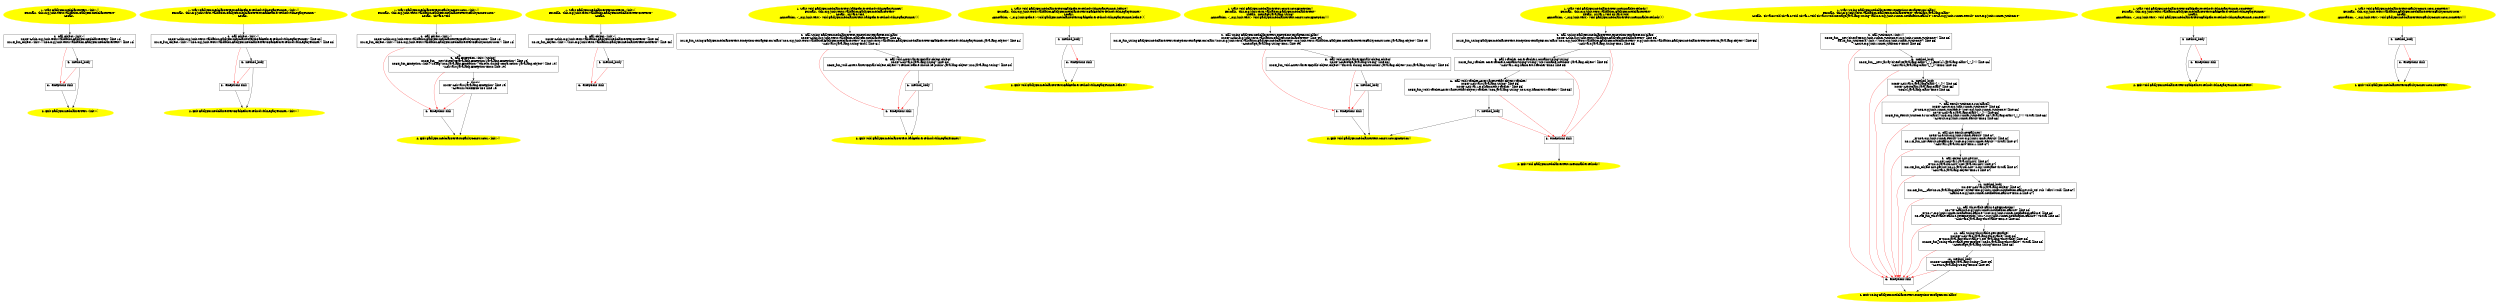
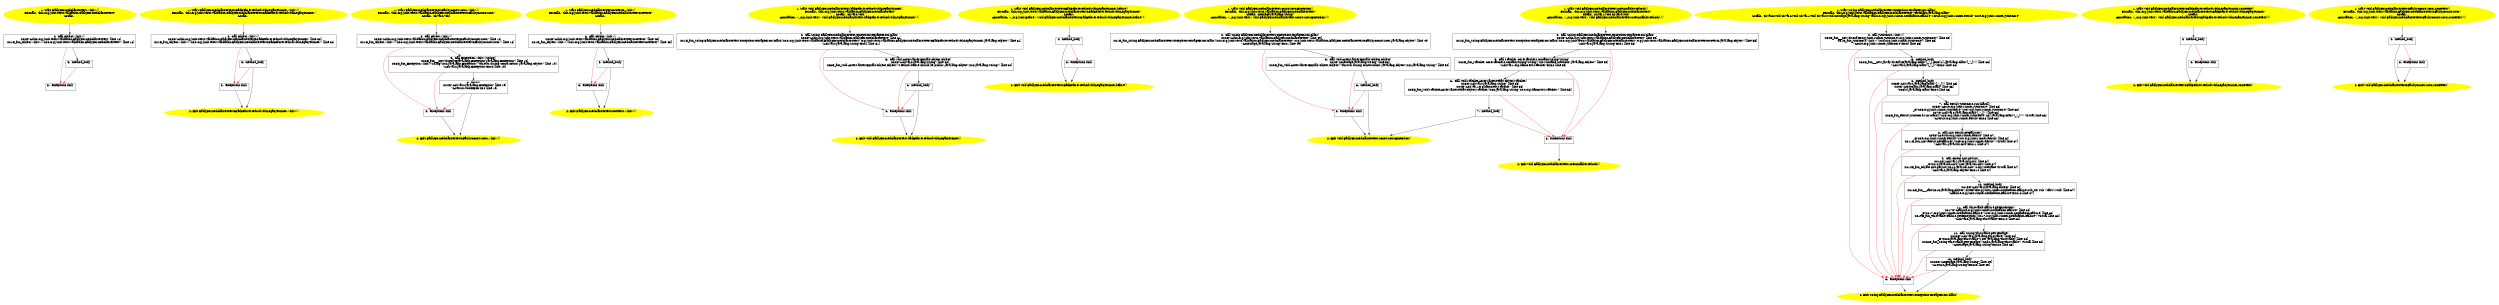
node "2: Exit BadlyFormedClassesTest.<init>()": removed
node "2: Exit BadlyFormedClassesTest$NoTests.<init>()": added
